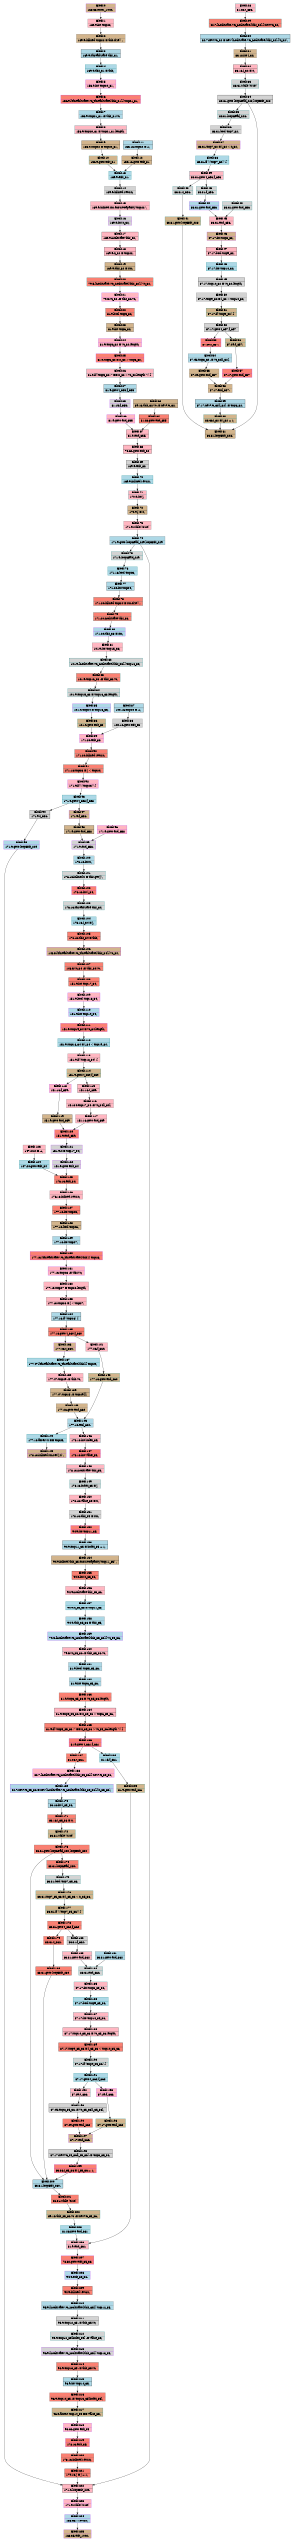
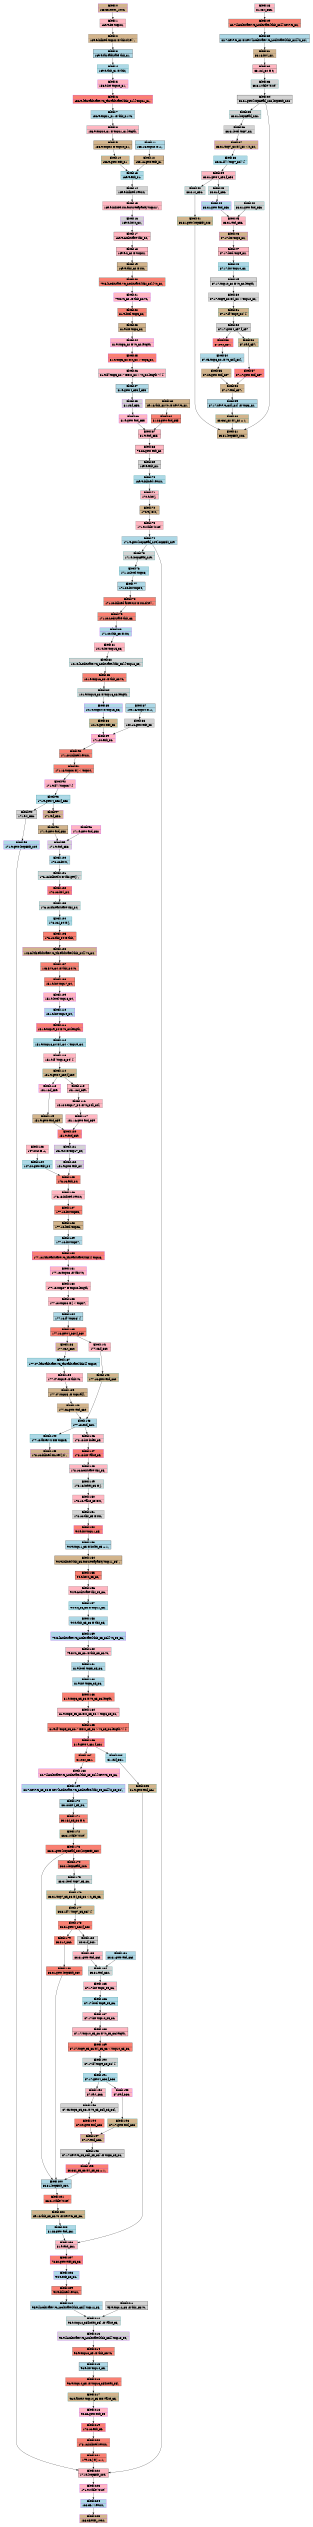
node "Block 78": text "171.20:inlined tmp24 = sm.size() ;" -> "171.20:inlined assert24 = sm.size() ;"
edge "Block 210" -> "Block 211": now "Block 210" -> "Block 212"
